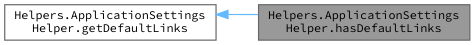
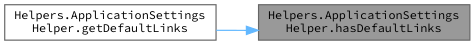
edge "Helpers.ApplicationSettings Helper.hasDefaultLinks" -> "Helpers.ApplicationSettings Helper.getDefaultLinks": reversed
